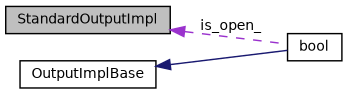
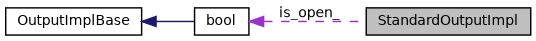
edge "bool" -> "StandardOutputImpl": reversed
